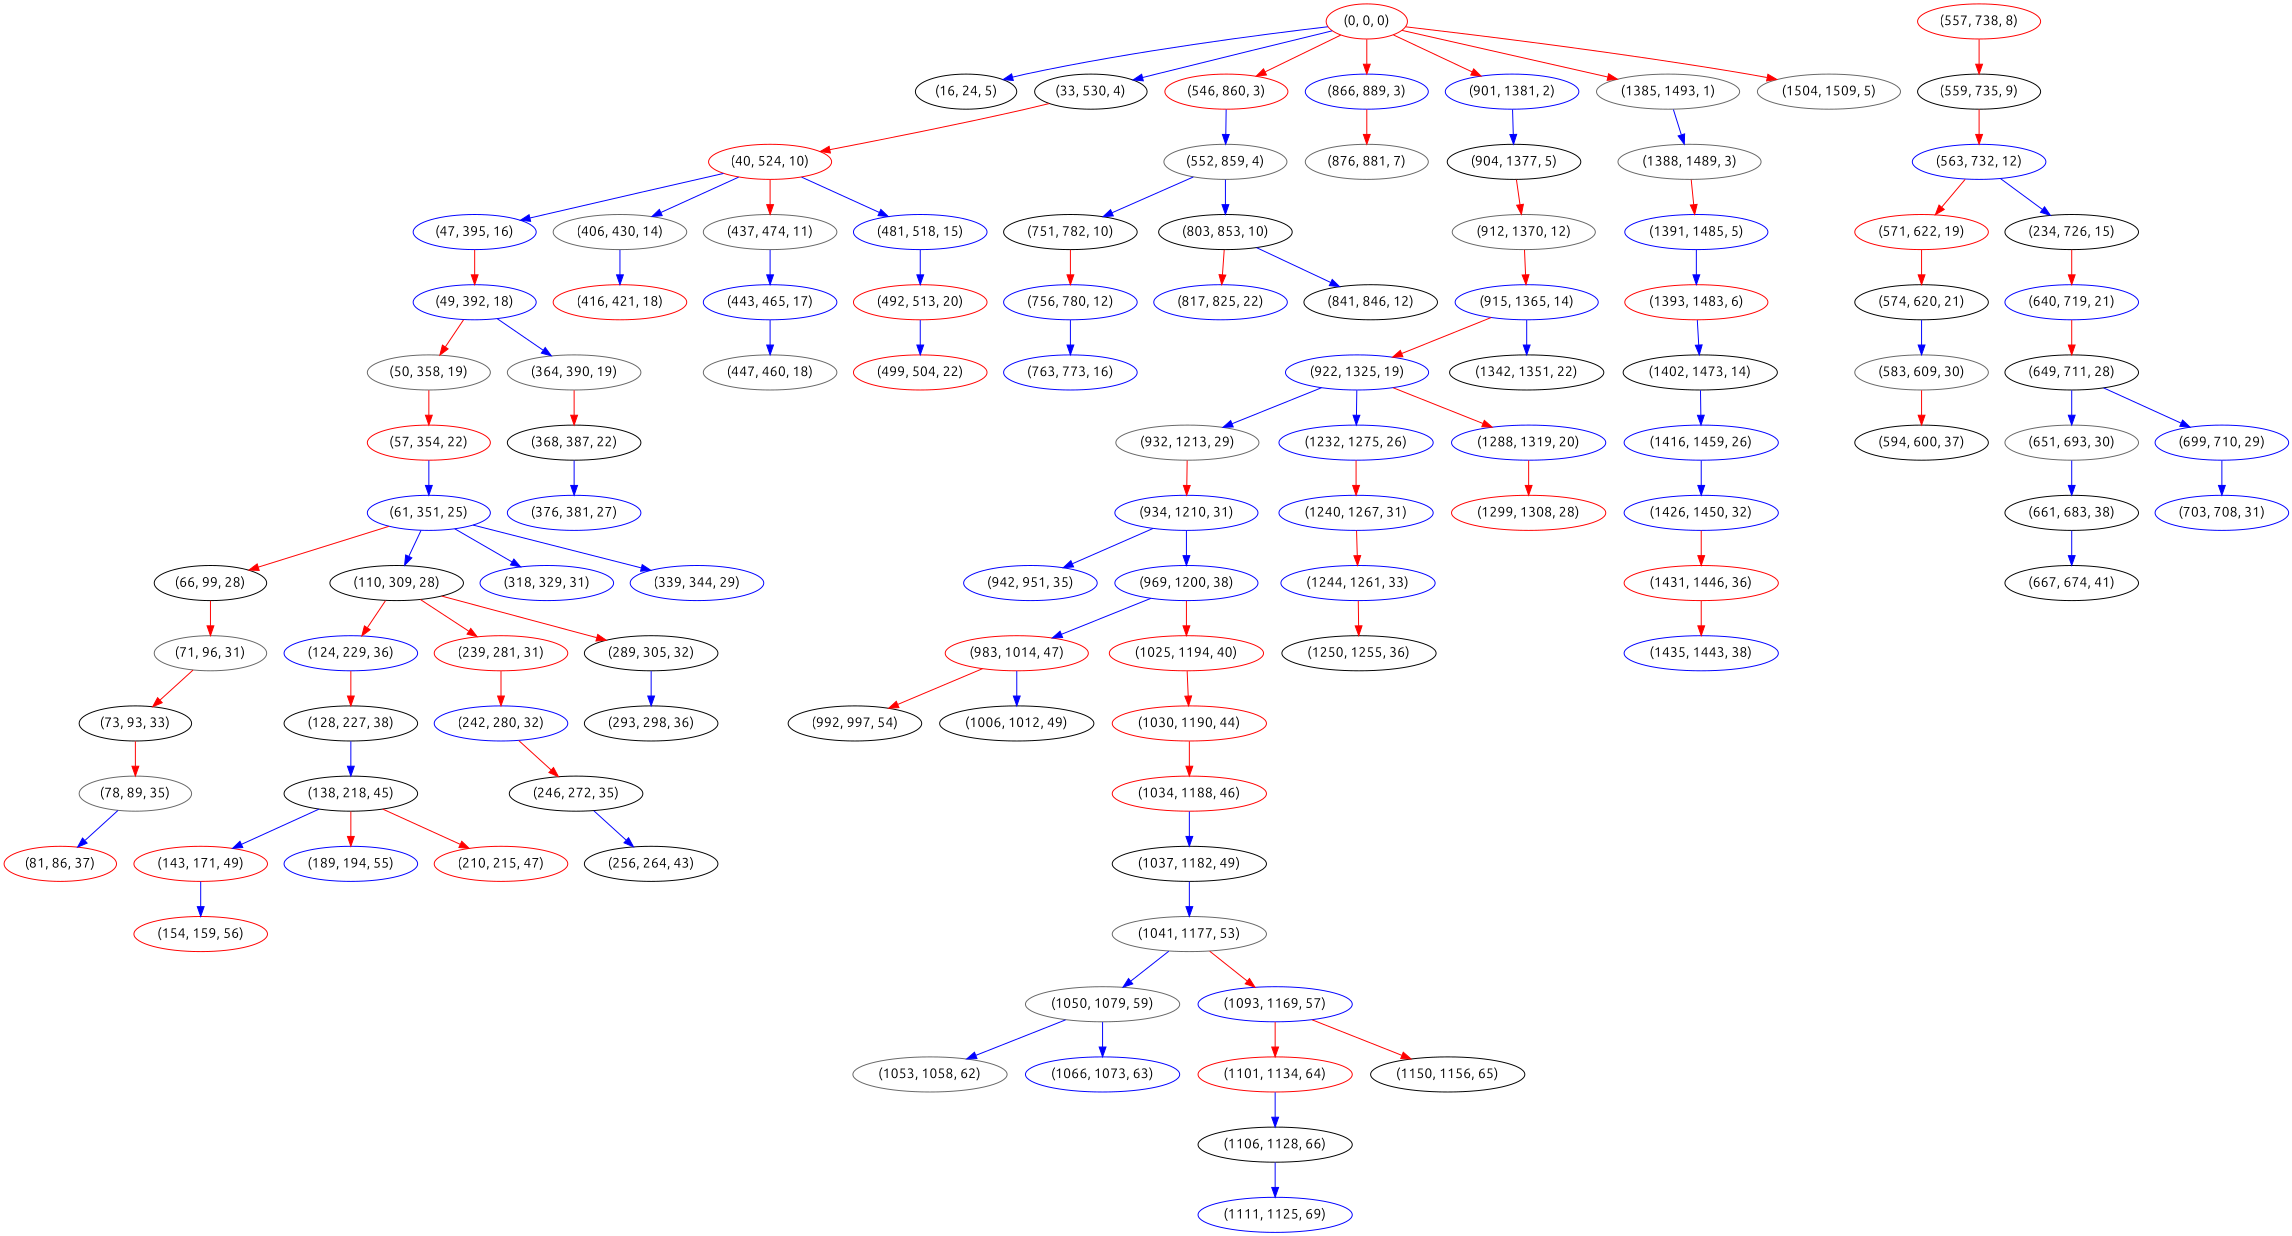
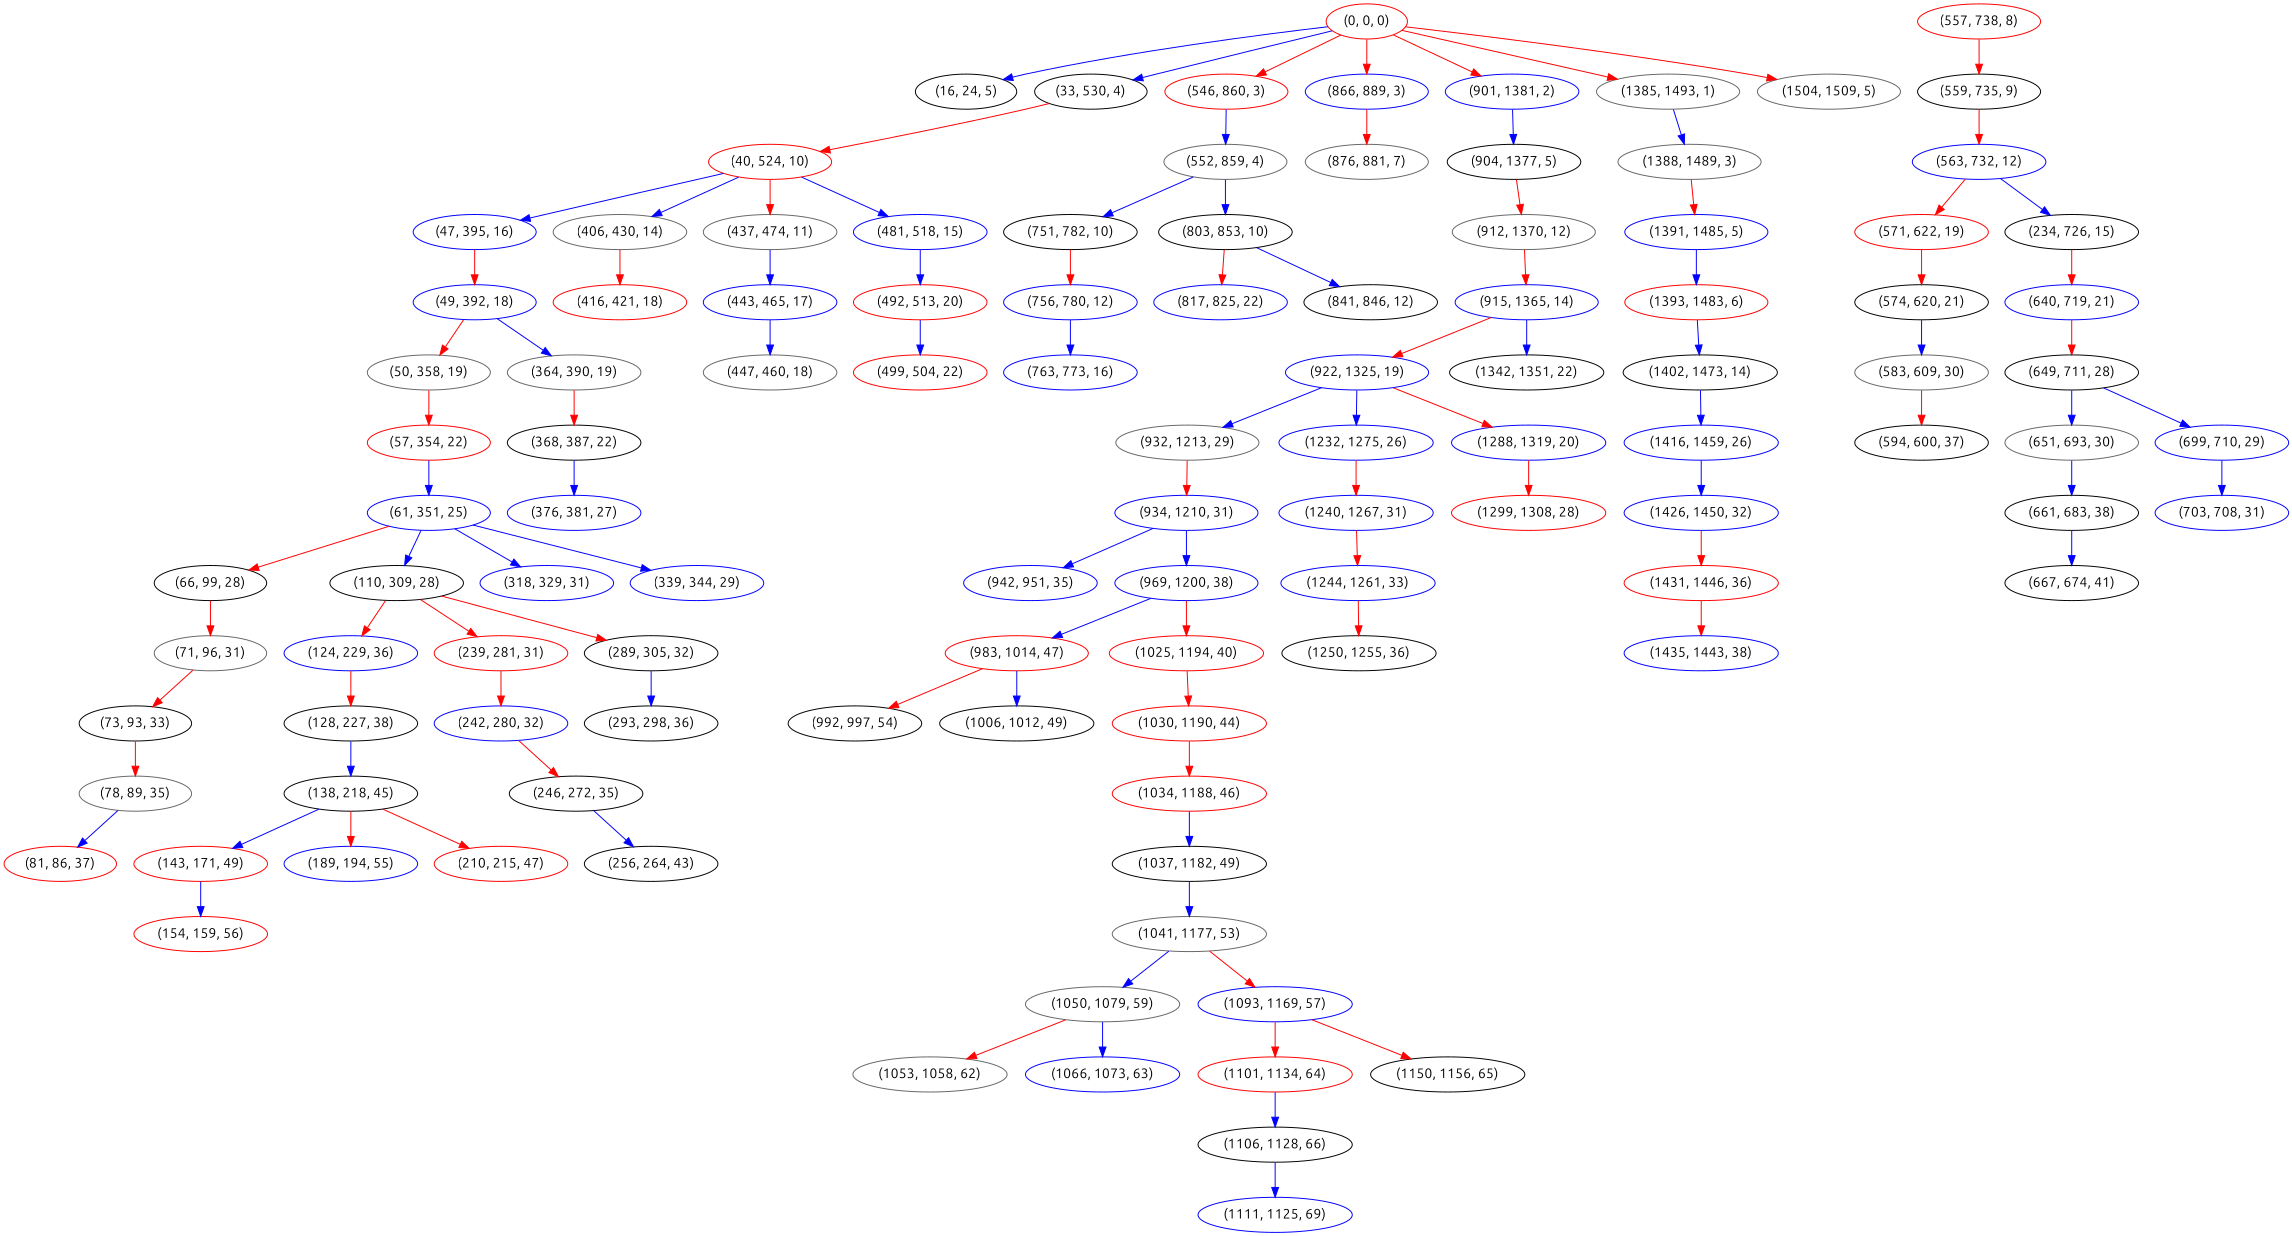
edge "(406, 430, 14)" -> "(416, 421, 18)": color blue -> red
edge "(1050, 1079, 59)" -> "(1053, 1058, 62)": color blue -> red
